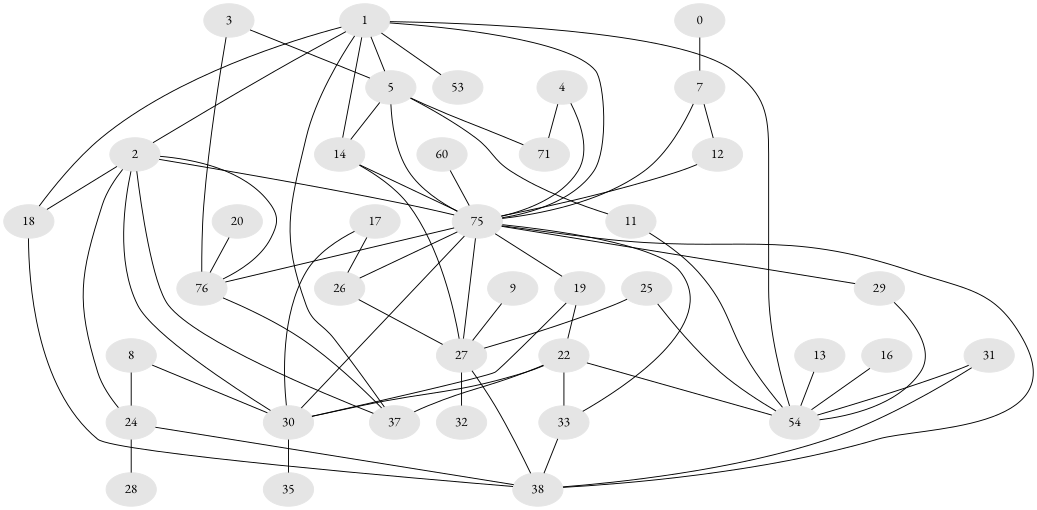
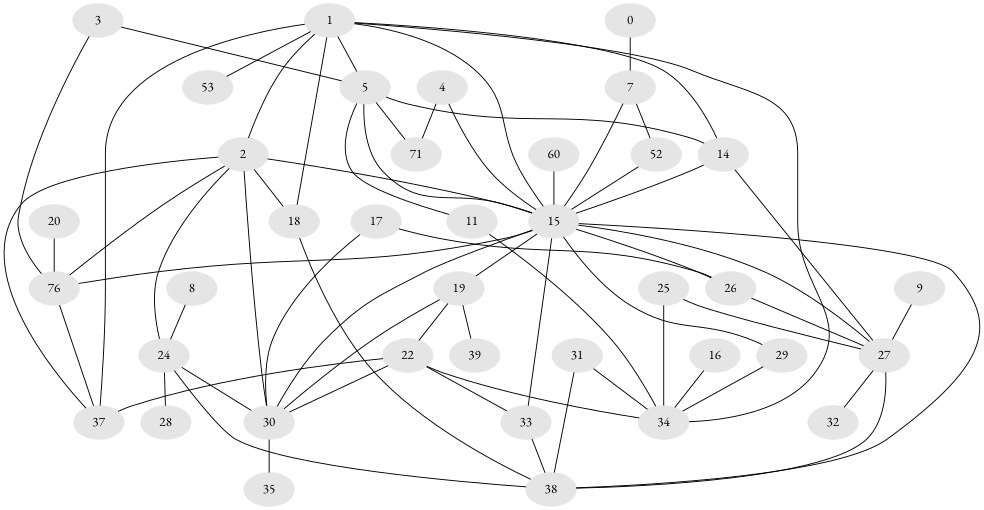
node "12": label "12" -> "52"
node "75": label "75" -> "15"
node "39": added
node "13": removed
edge "8" -- "30": now "24" -- "30"
node "54": label "54" -> "34"
